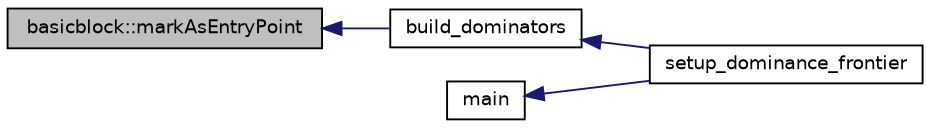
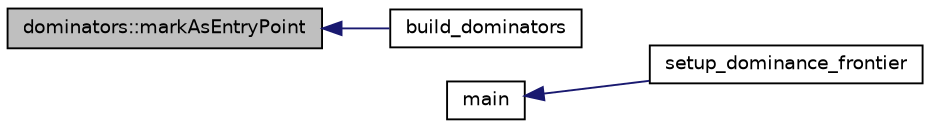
node "basicblock::markAsEntryPoint": label "basicblock::markAsEntryPoint" -> "dominators::markAsEntryPoint"
edge "setup_dominance_frontier" -> "build_dominators": removed
